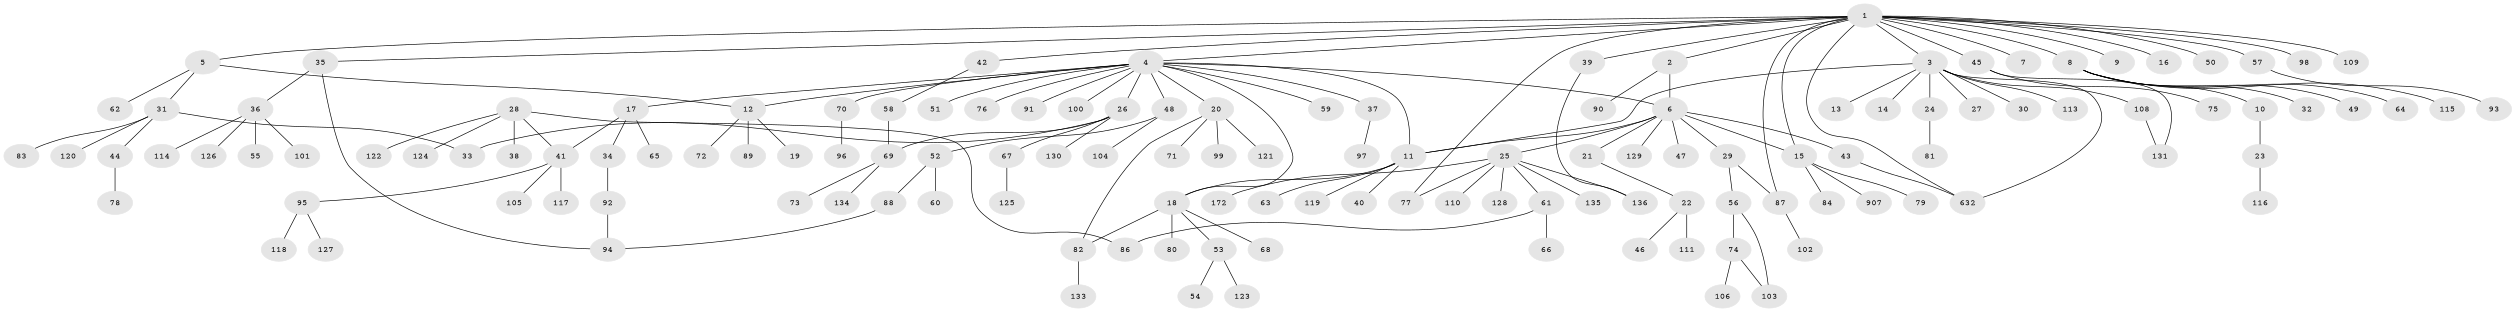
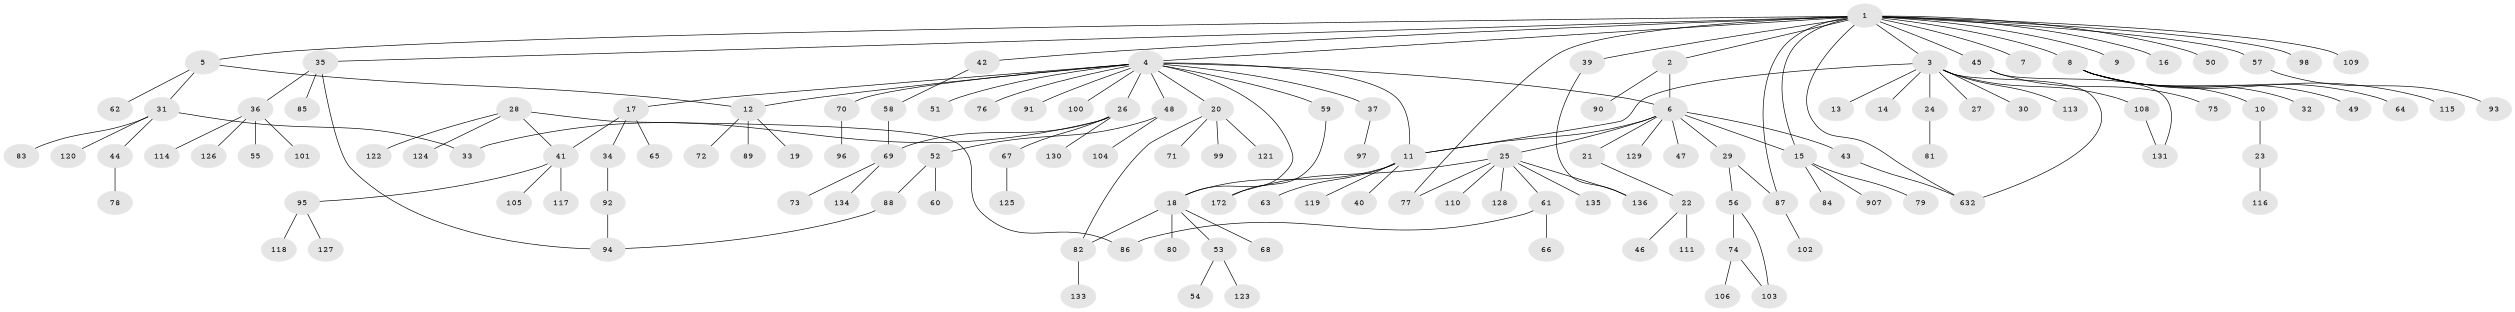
node "85": added
node "38": removed
edge "59" -- "172": added
